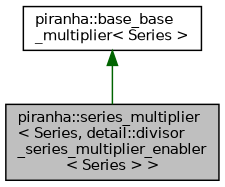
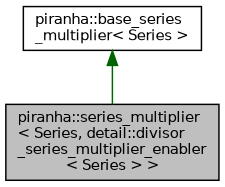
node "piranha::base_base _multiplier< Series >": label "piranha::base_base _multiplier< Series >" -> "piranha::base_series _multiplier< Series >"
